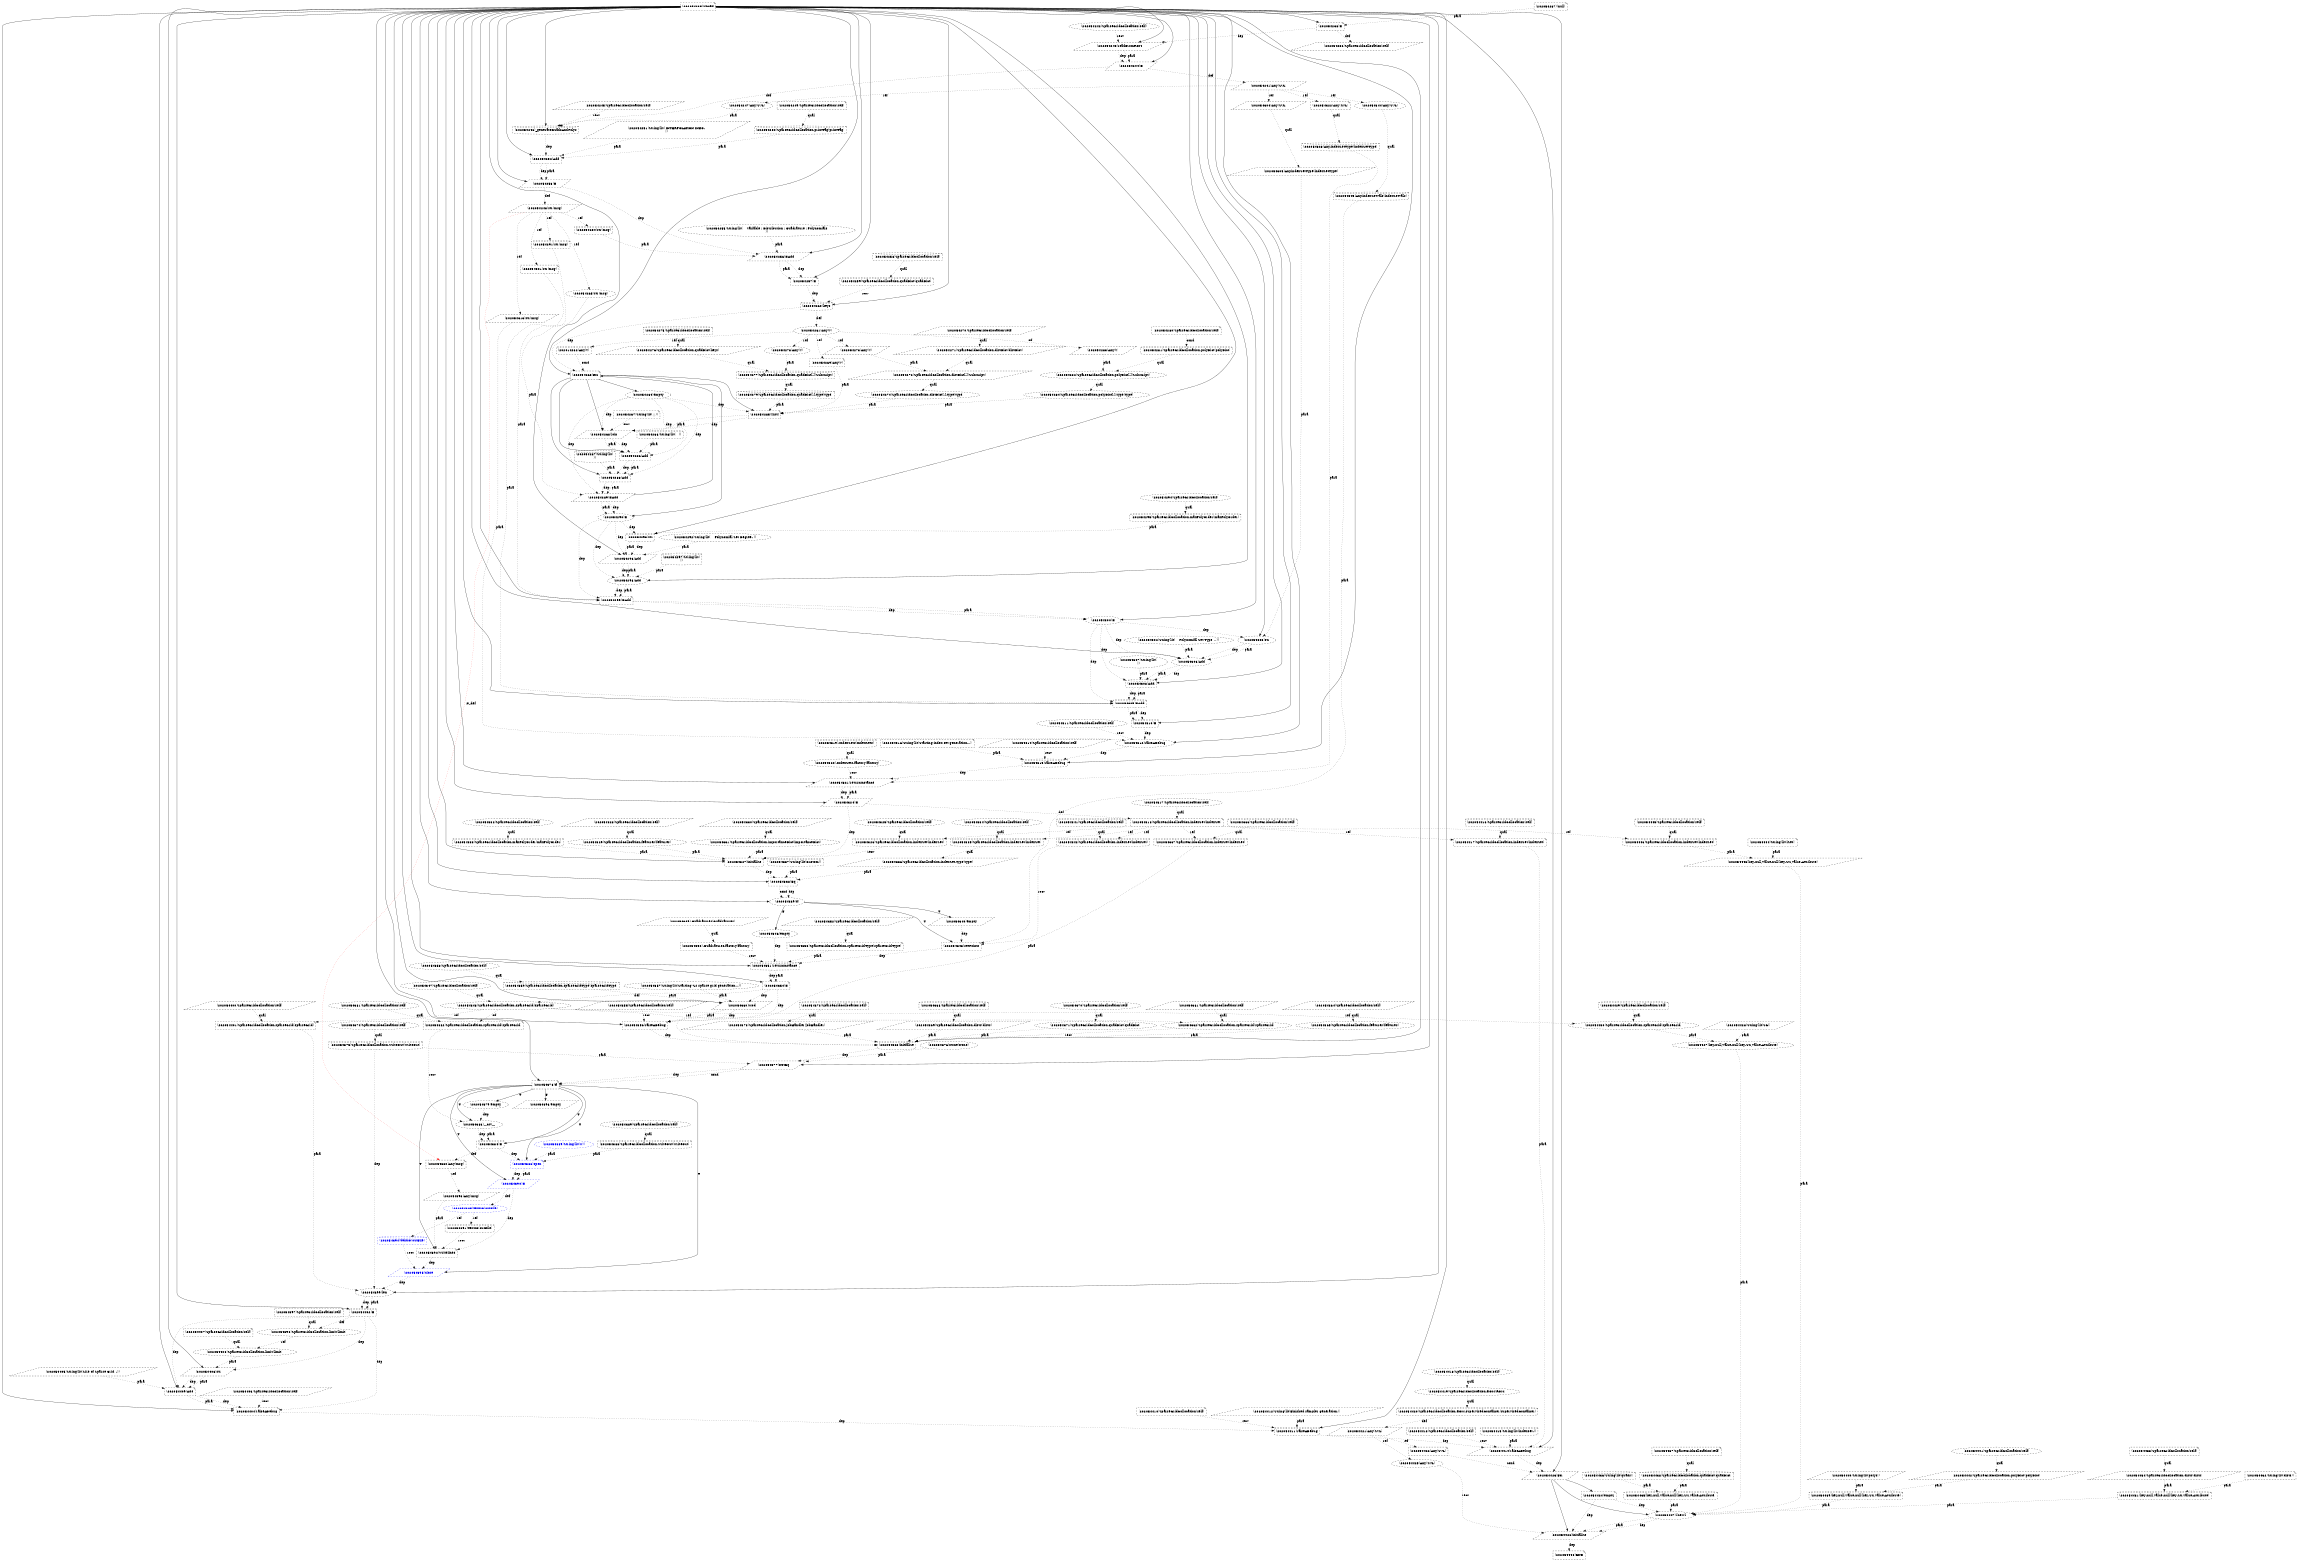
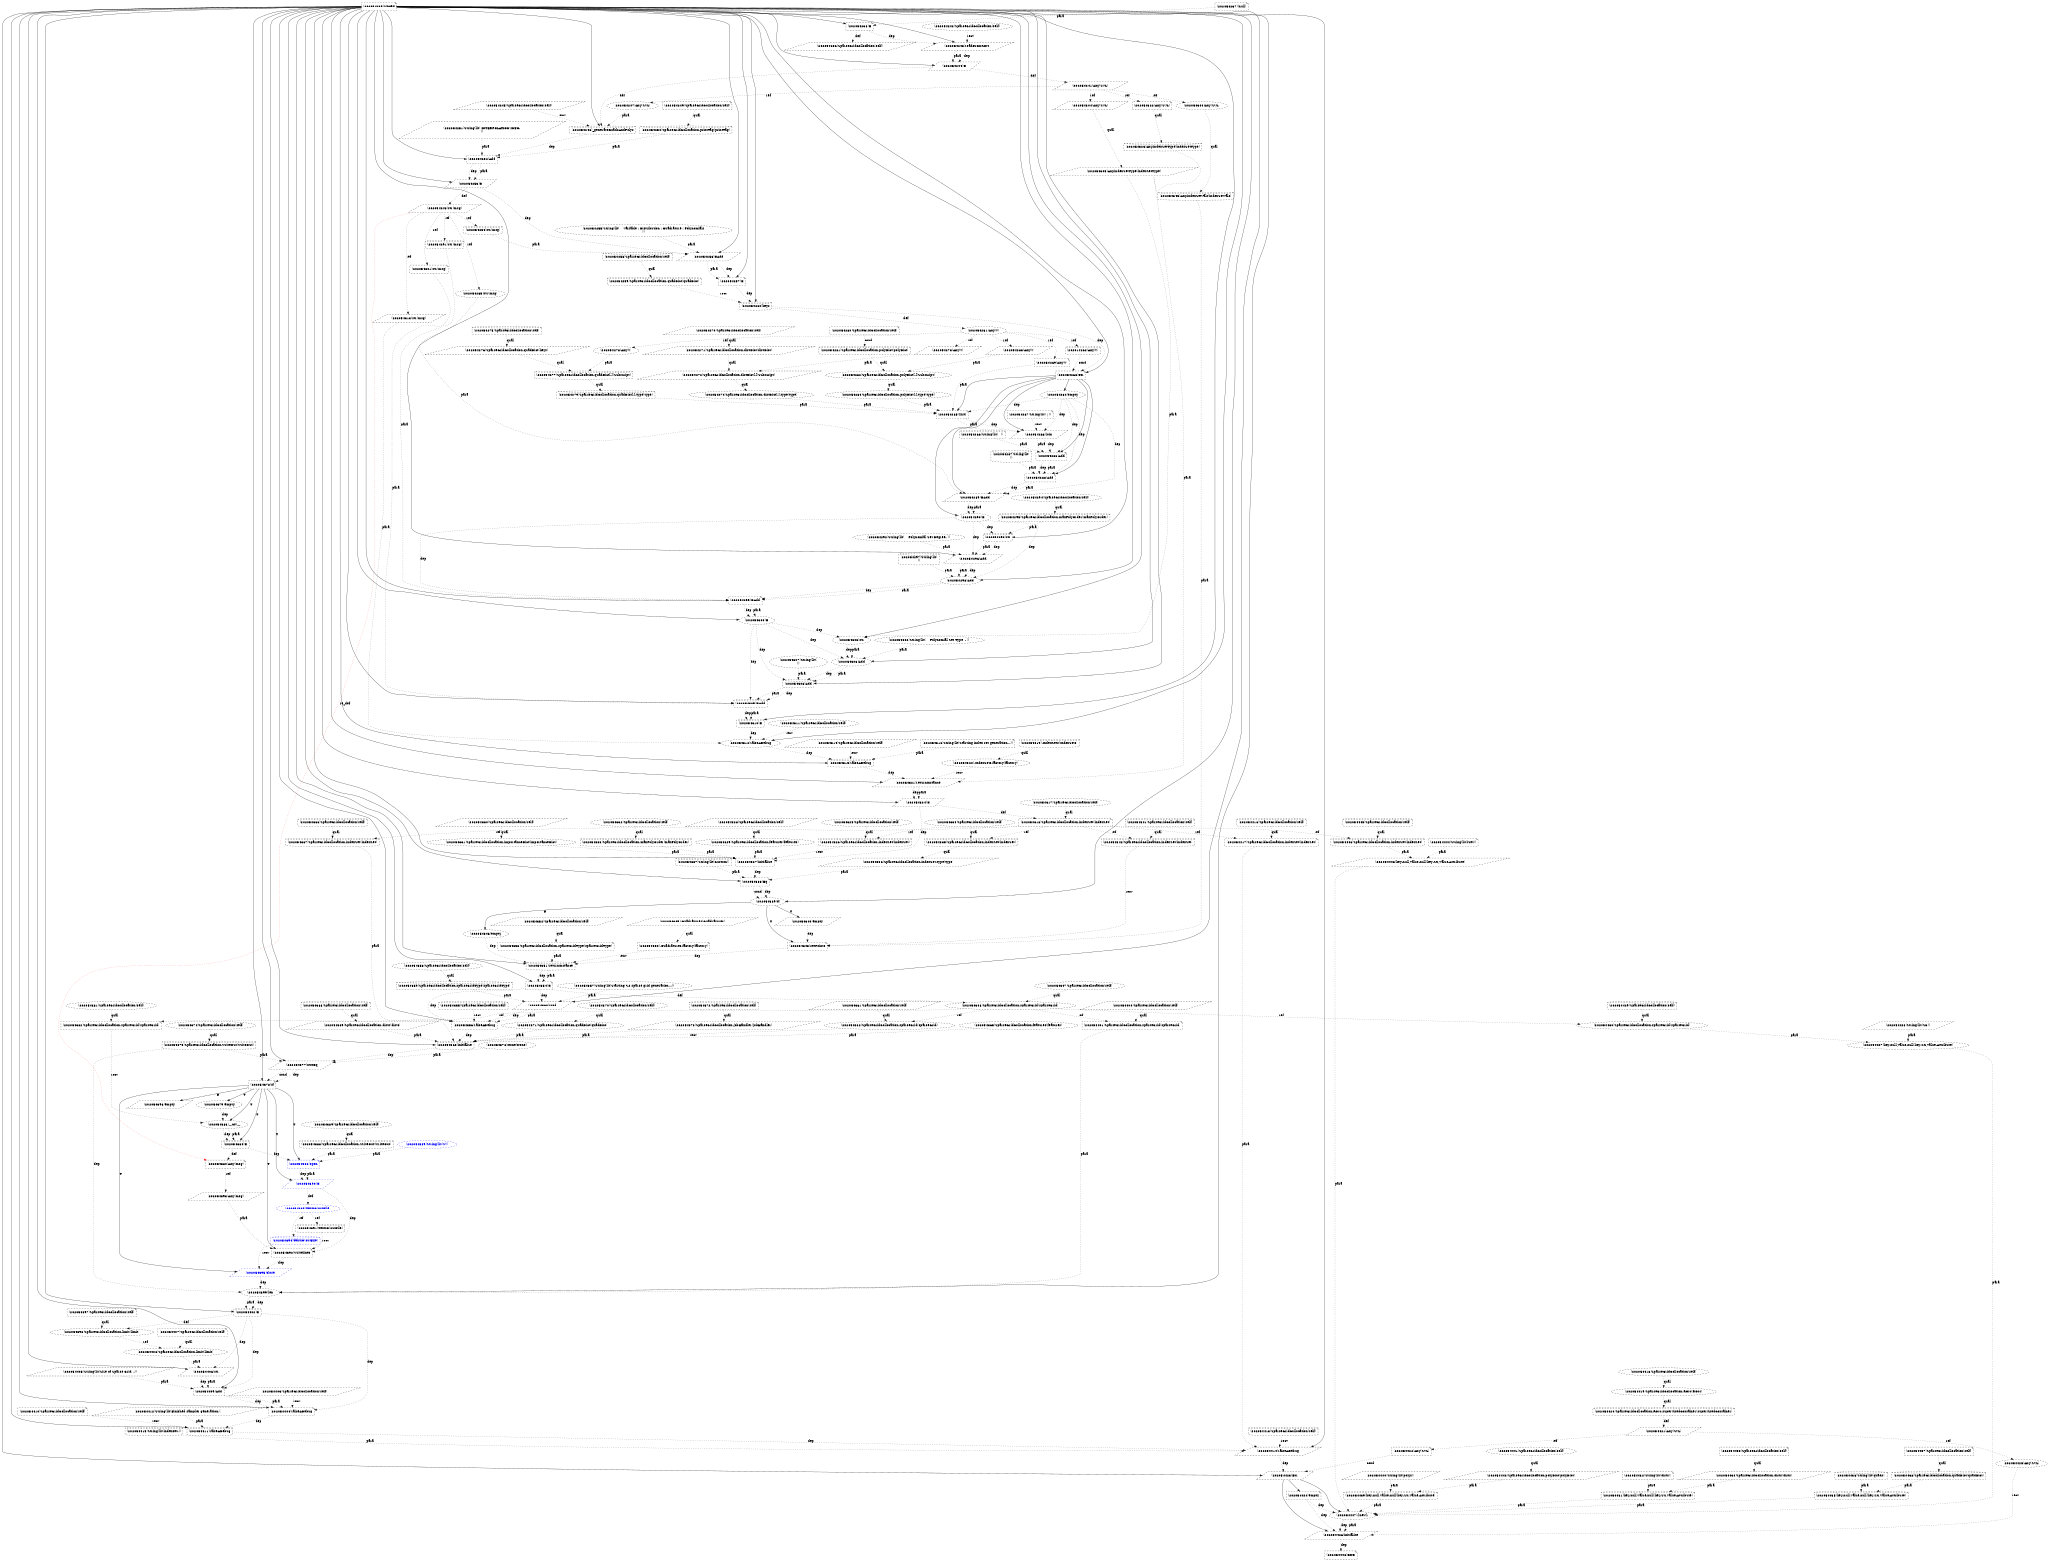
edge "(202054289)=Add" -> "(202054263)For": reversed
node "(202054355)SparseGridCollocation(self)": shape parallelogram -> cylinder
node "(202054364)SparseGridCollocation(self)": removed
